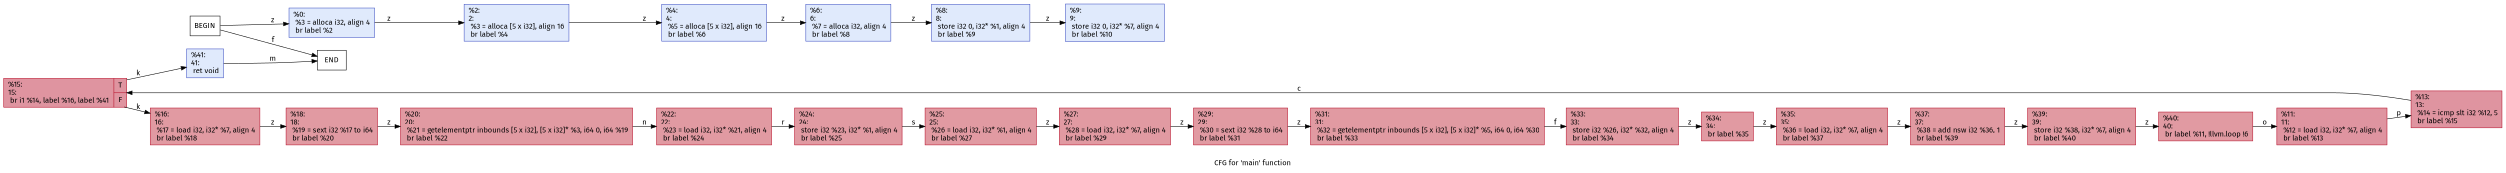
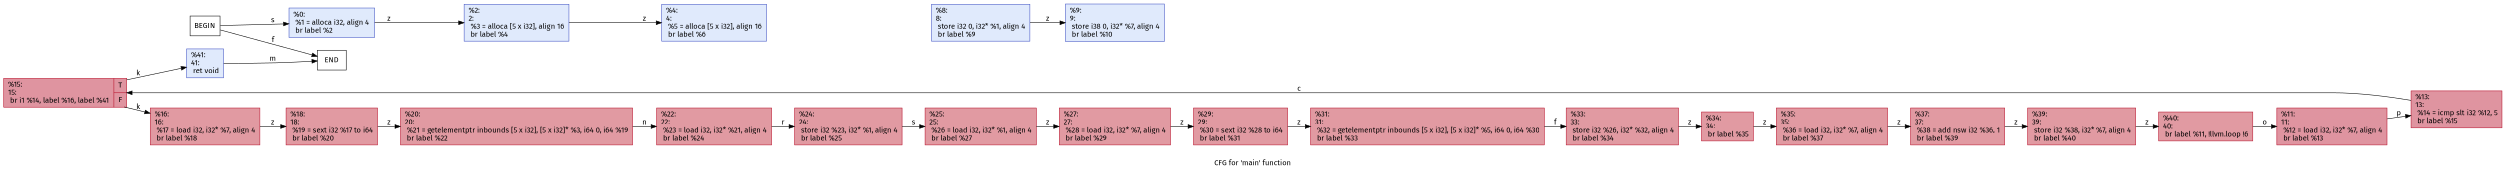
edge "BEGIN" -> "%0:": label "z" -> "s"
node "%0:": text "%3 = alloca i32, align 4" -> "%1 = alloca i32, align 4"
node "%6:": removed
node "%9:": text "store i32 0, i32* %7, align 4" -> "store i38 0, i32* %7, align 4"
